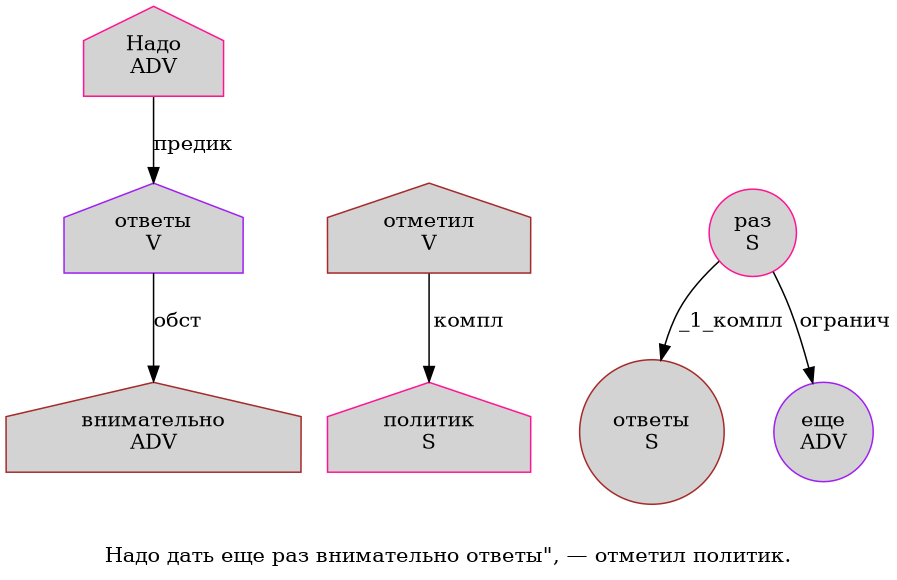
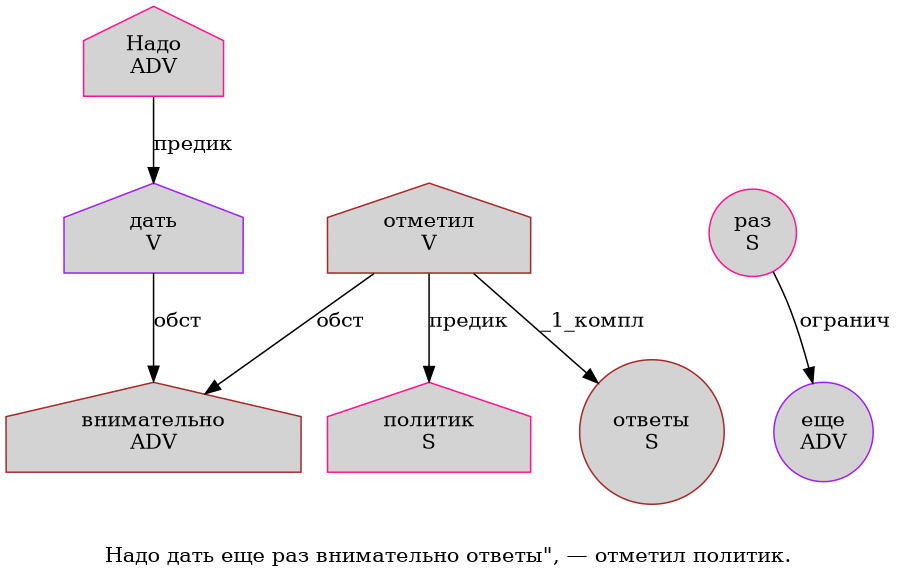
node "ответы V": label "ответы V" -> "дать V"
edge "раз S" -> "ответы S": now "отметил V" -> "ответы S"
edge "отметил V" -> "политик S": label "компл" -> "предик"
edge "отметил V" -> "внимательно ADV": added, label "обст"
